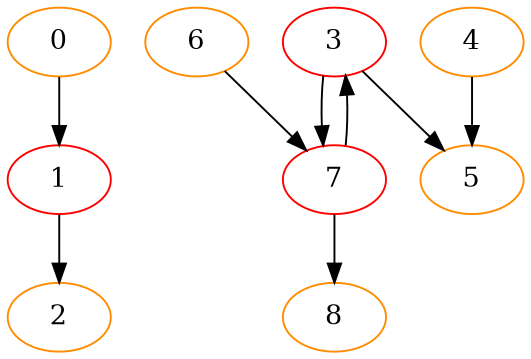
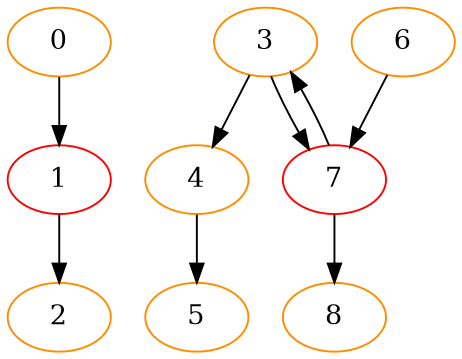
node "3": color red -> darkorange
edge "3" -> "5": now "3" -> "4"
